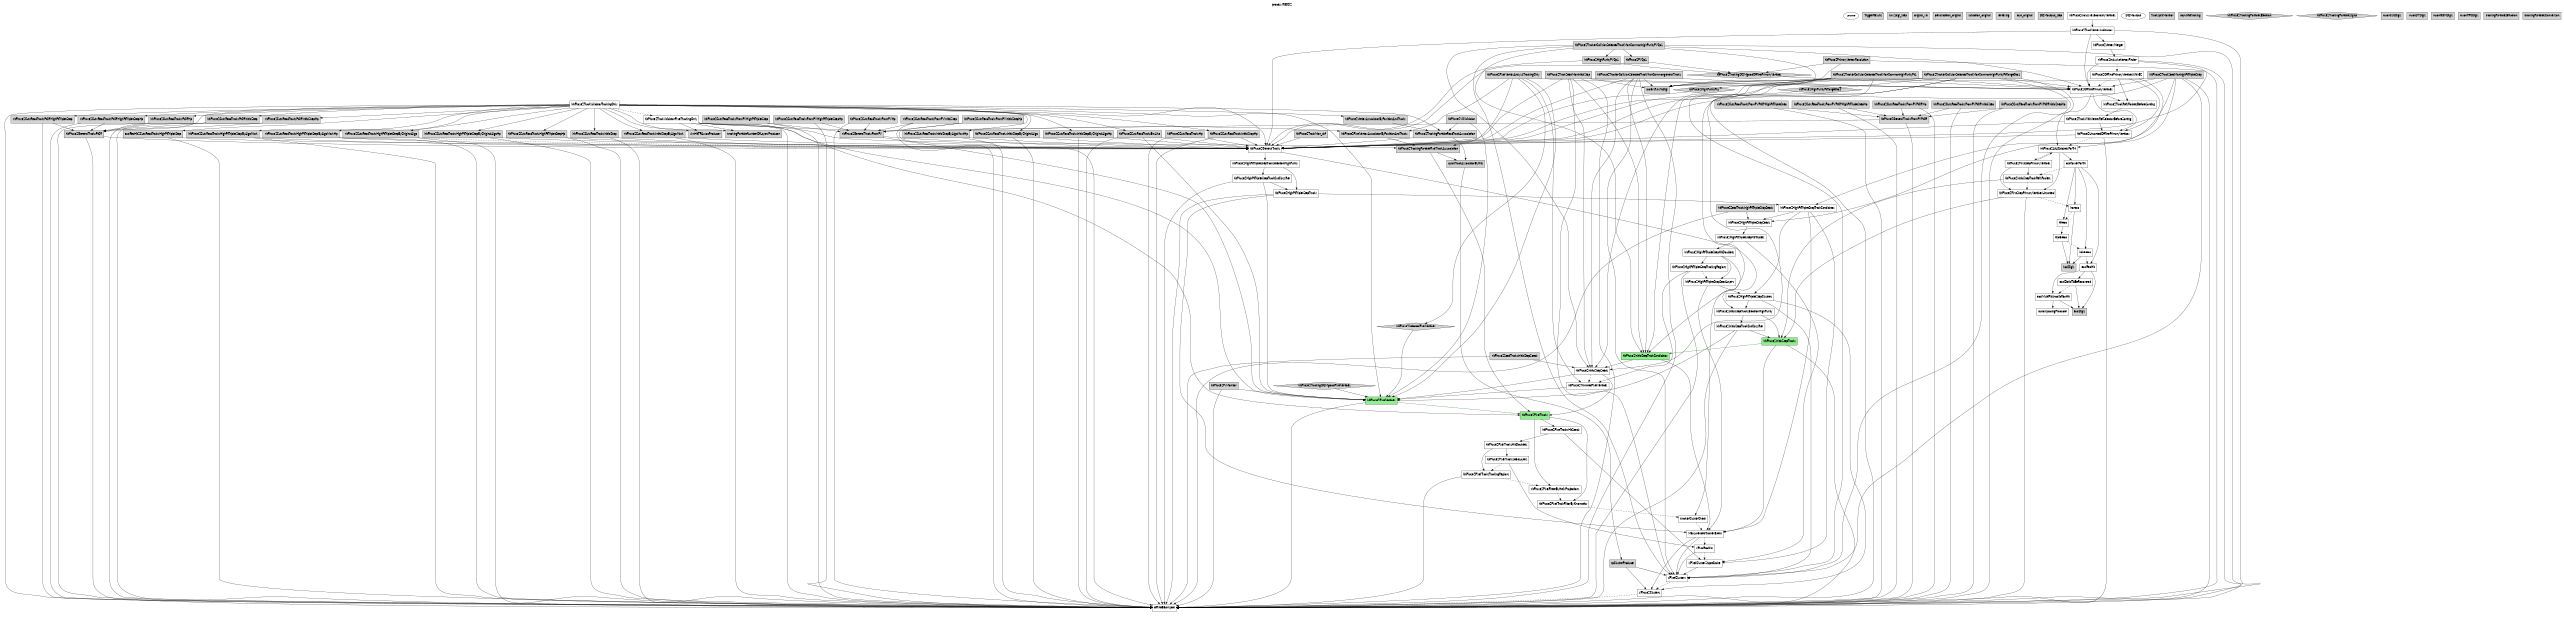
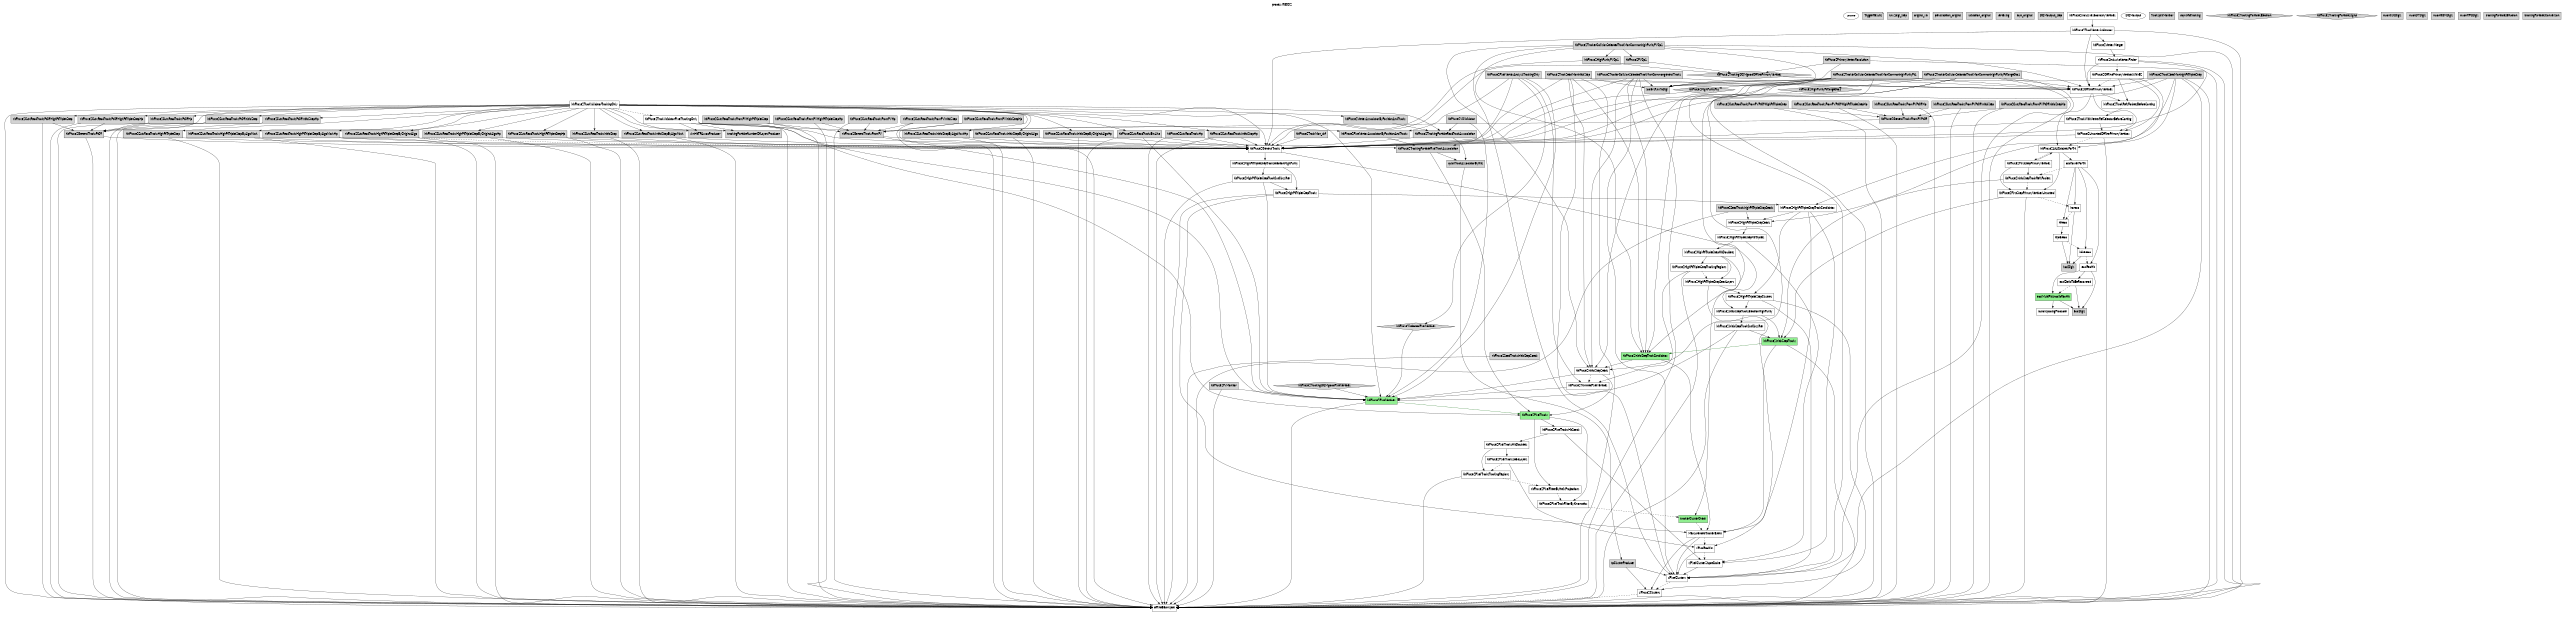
node "ecalRecHit2CutsRecoTracksHighPtTripletStep": label "ecalRecHit2CutsRecoTracksHighPtTripletStep" -> "hltPhase2CutsRecoTracksHighPtTripletStep"
node "ecalMultiFitUncalibRecHit": fillcolor white -> lightgreen
edge "hltPhase2SeedTracksinitialStepSeeds" -> "hltPhase2InitialStepSeeds": removed
edge "hltPhase2HighPtTripletStepSeedLayers" -> "MeasurementTrackerEvent": now "hltPhase2HighPtTripletStepSeedLayers" -> "siPixelRecHits"
node "trackerClusterCheck": fillcolor white -> lightgreen
edge "hltPhase2GeneralTracksFromPVPt09" -> "offlineBeamSpot": removed
